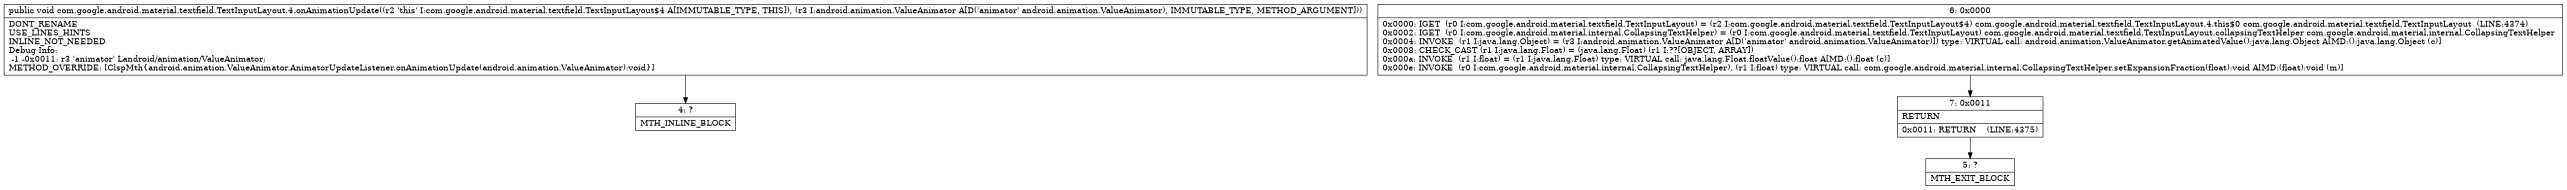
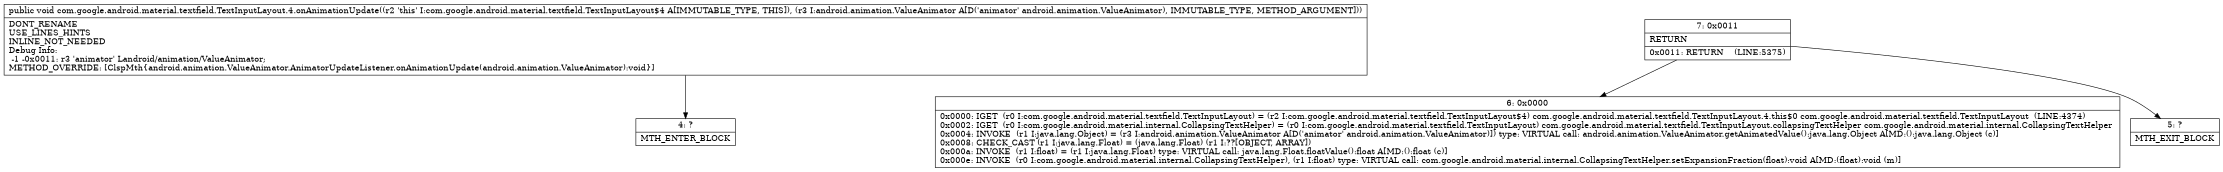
edge "6: 0x0000" -> "7: 0x0011": reversed
node "4: ?": text "MTH_INLINE_BLOCK" -> "MTH_ENTER_BLOCK"
node "7: 0x0011": text "0x0011: RETURN    (LINE:4375)" -> "0x0011: RETURN    (LINE:5375)"
